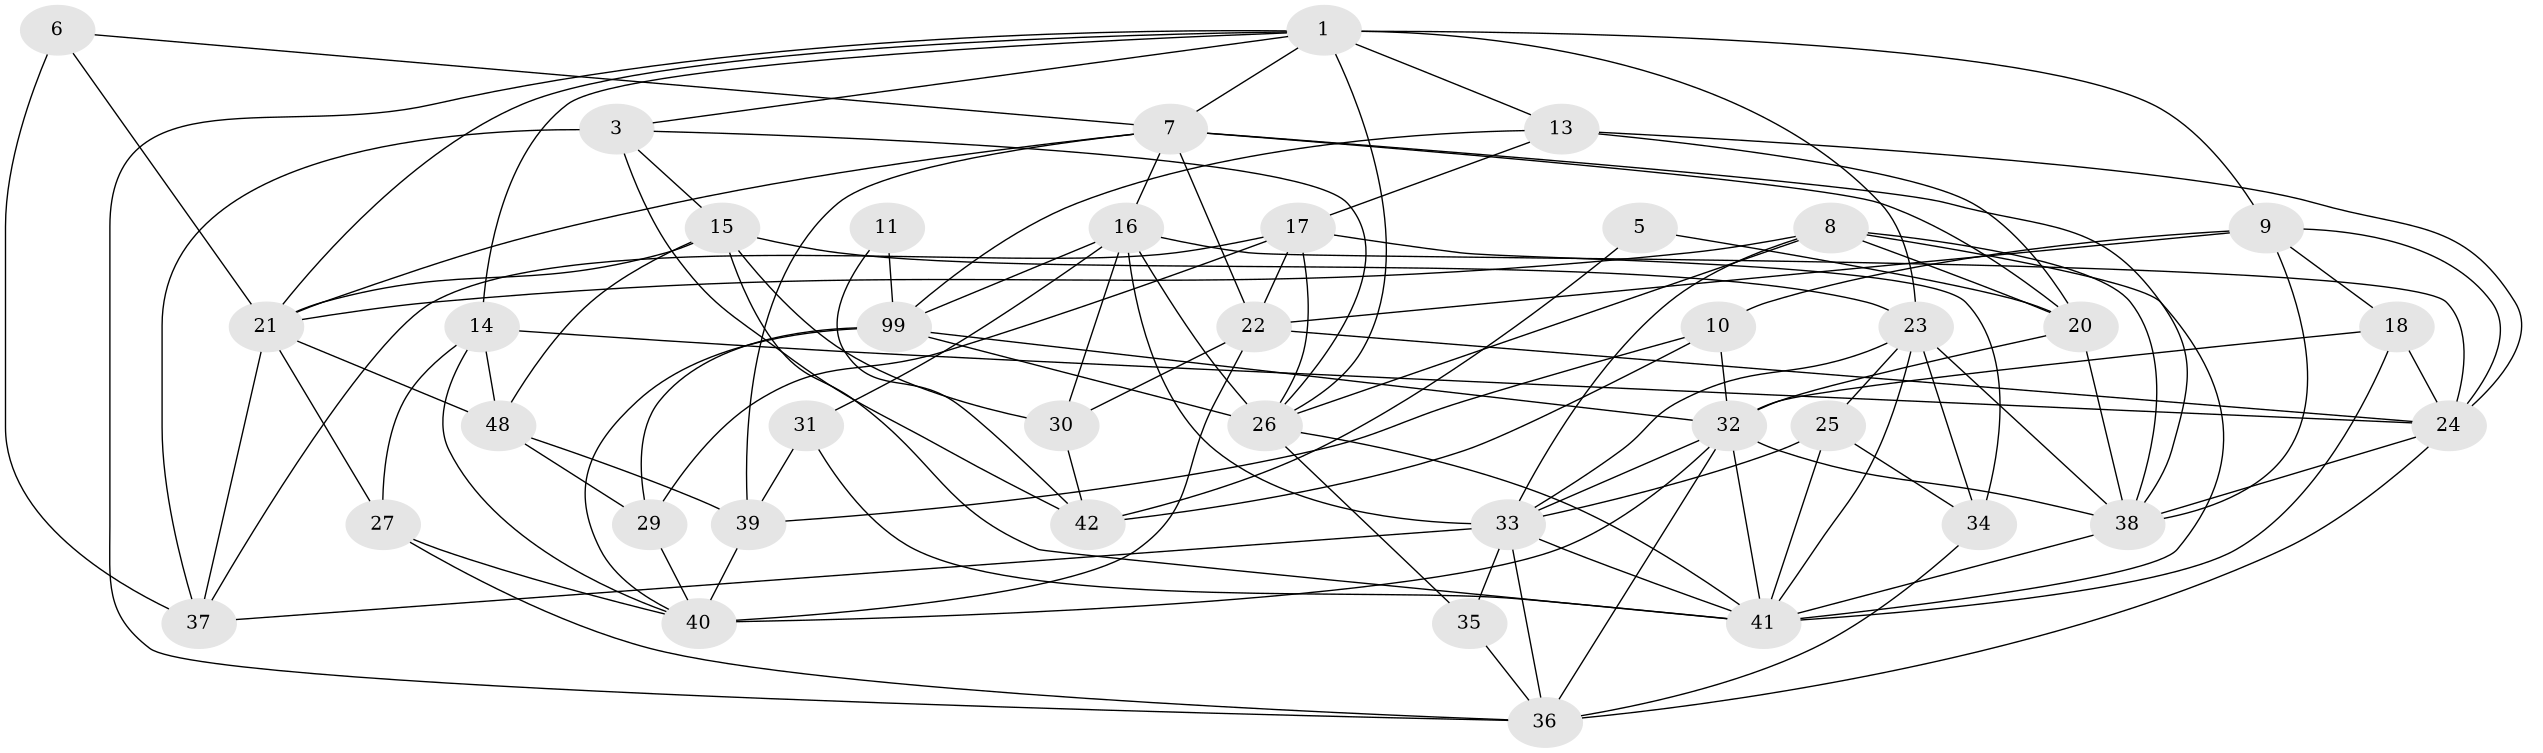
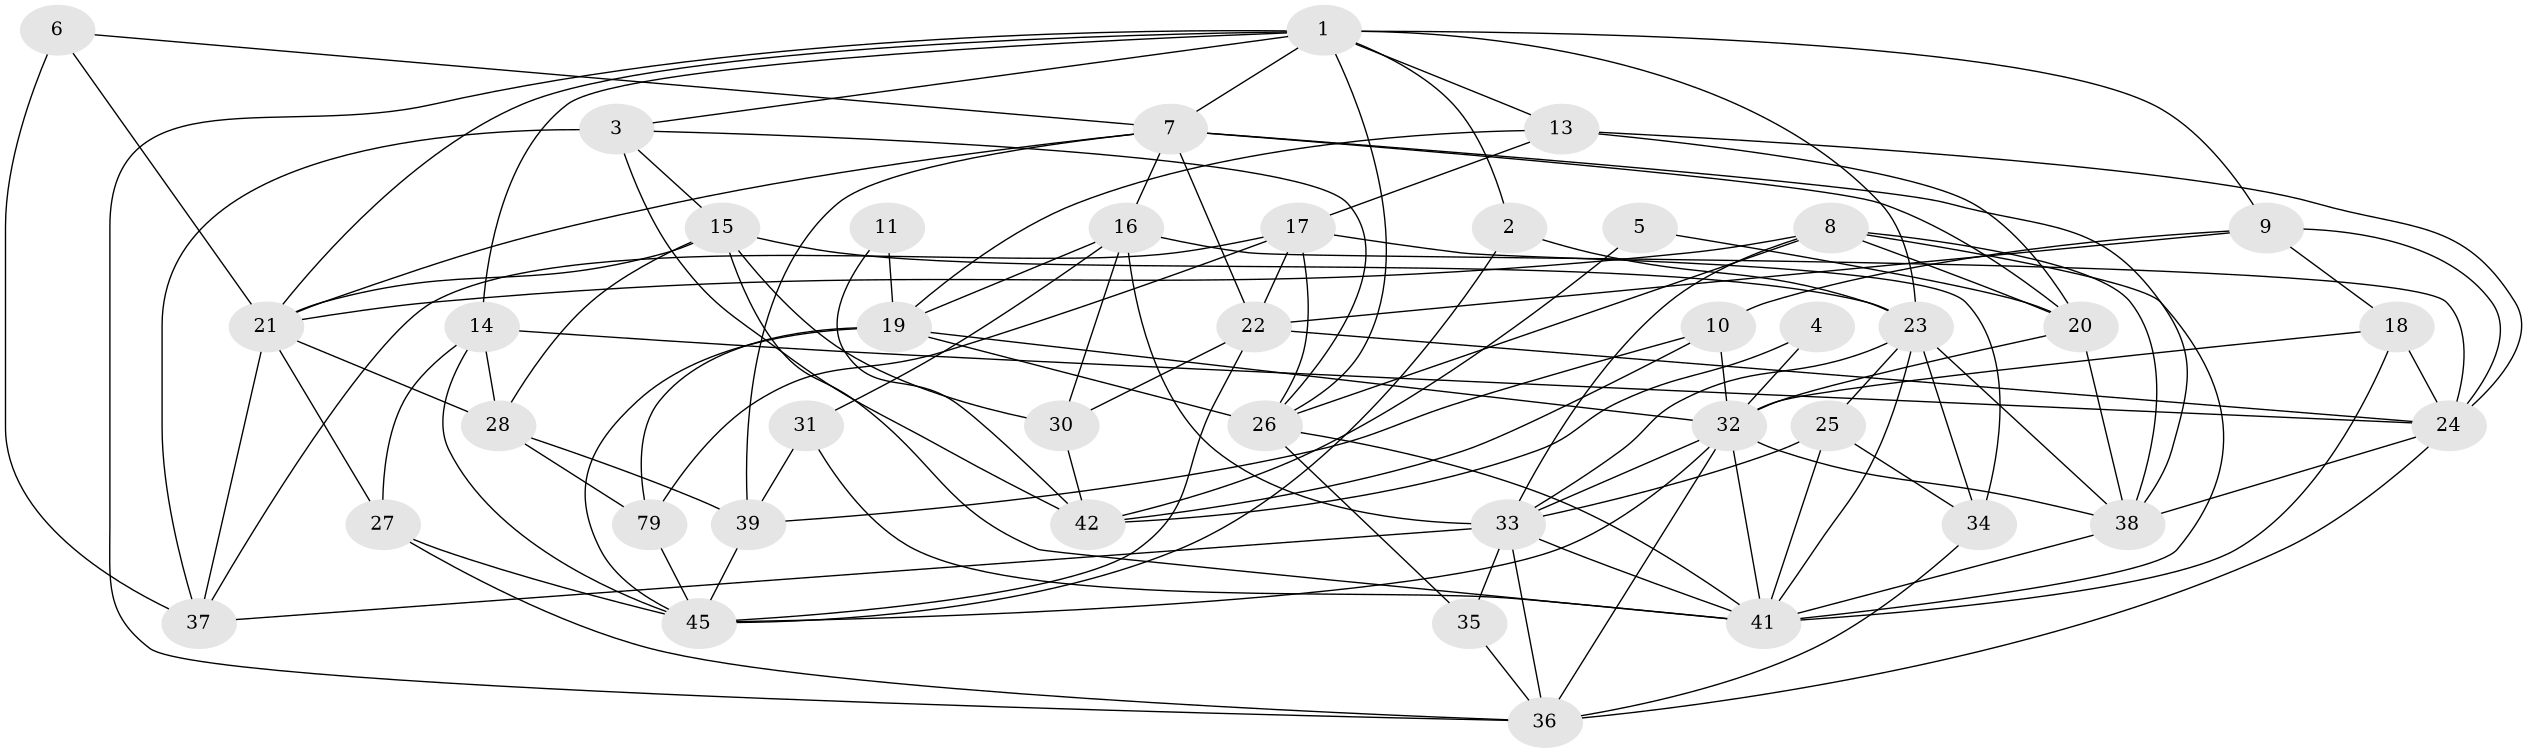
node "2": added
node "99": label "99" -> "19"
node "4": added
edge "16" -- "26": removed
node "48": label "48" -> "28"
edge "9" -- "38": removed
node "29": label "29" -> "79"
node "40": label "40" -> "45"
